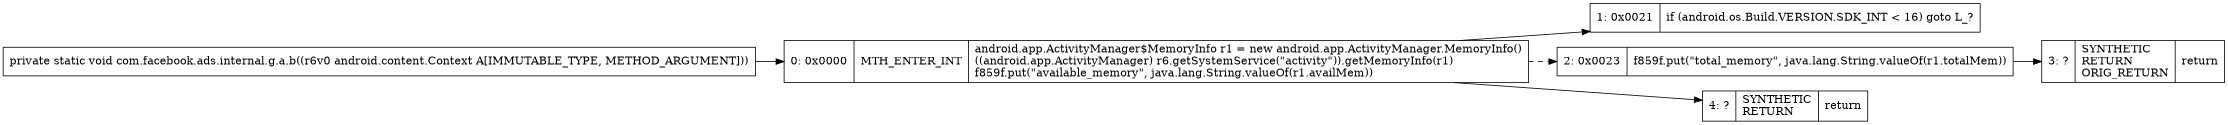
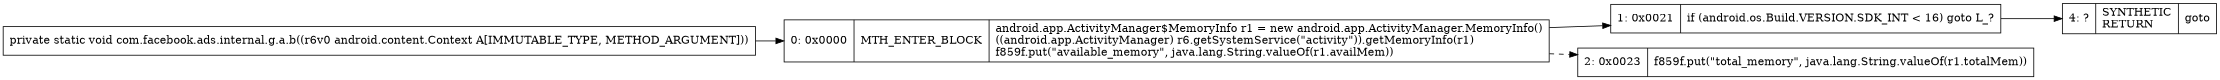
node "0: 0x0000": text "MTH_ENTER_INT" -> "MTH_ENTER_BLOCK"
node "3: ?": removed
edge "0: 0x0000" -> "4: ?": now "1: 0x0021" -> "4: ?"
node "4: ?": text "return" -> "goto"
